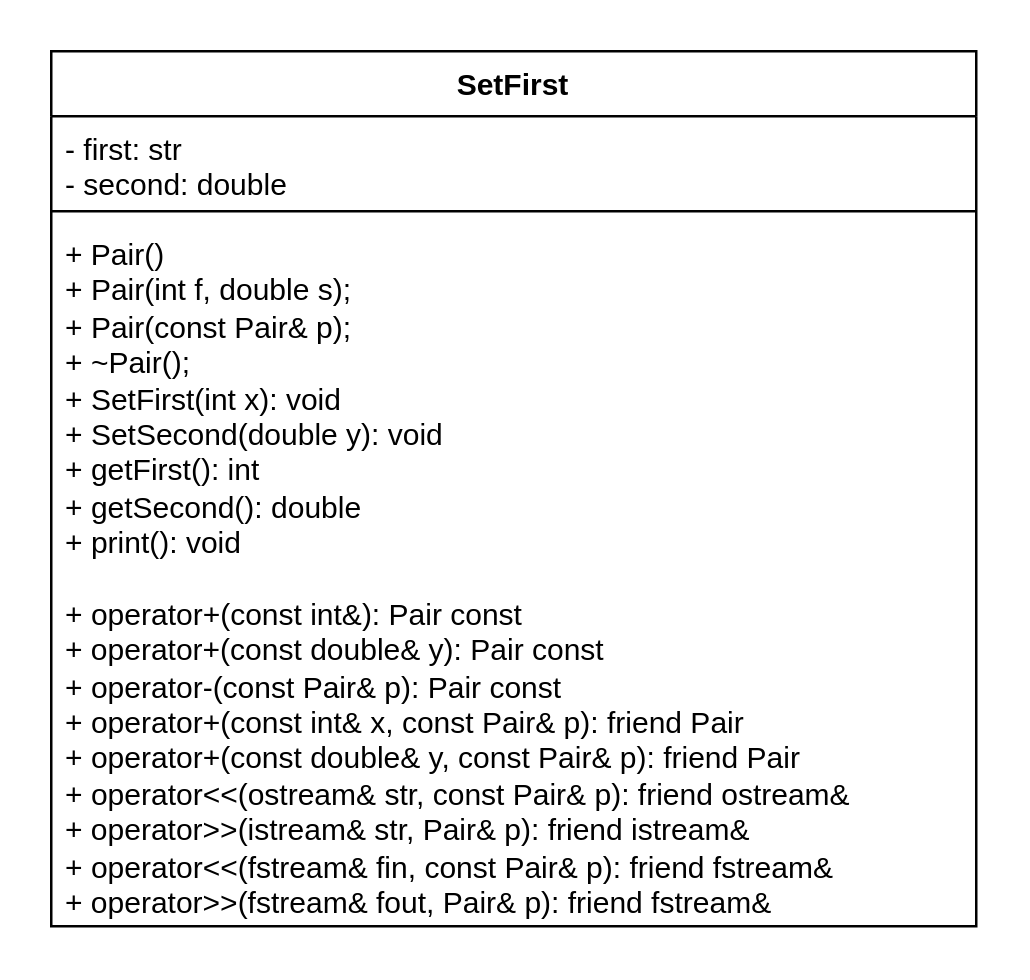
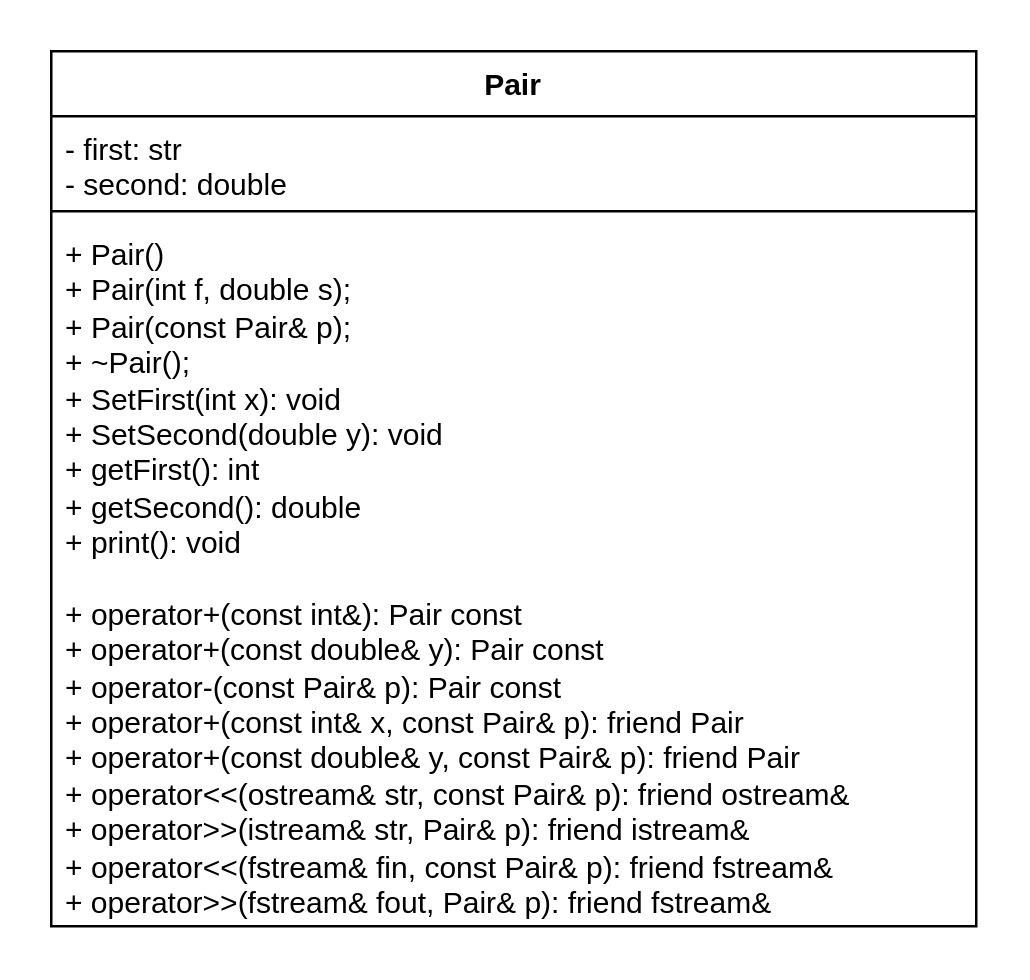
node "SetFirst": label "SetFirst" -> "Pair"
